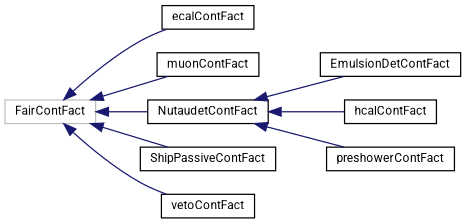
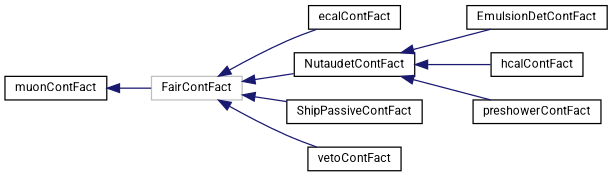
edge "muonContFact" -> "FairContFact": reversed
